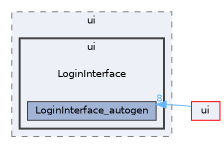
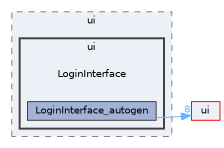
edge "ui" -> "LoginInterface_autogen": reversed
